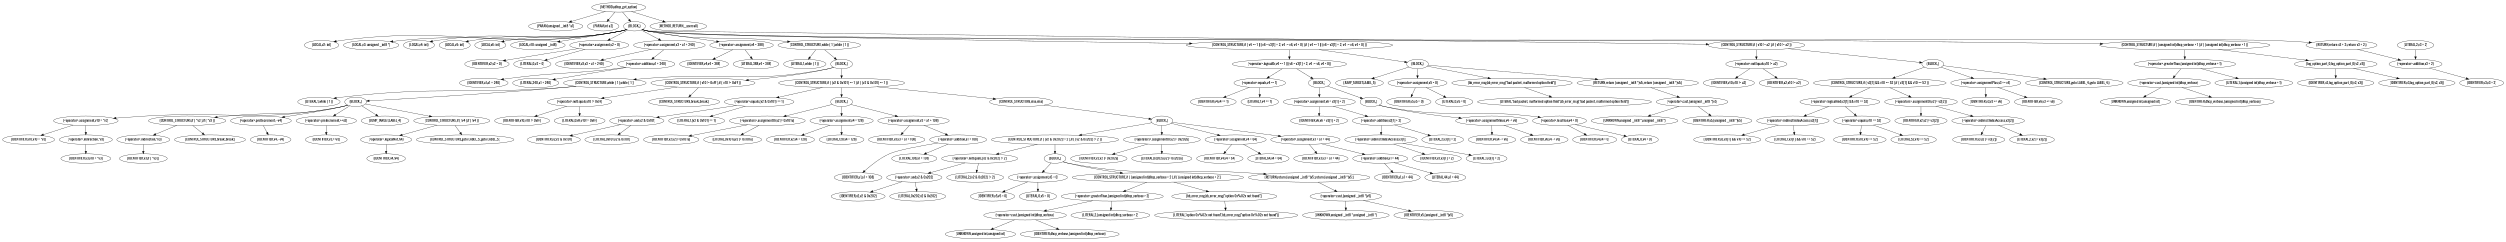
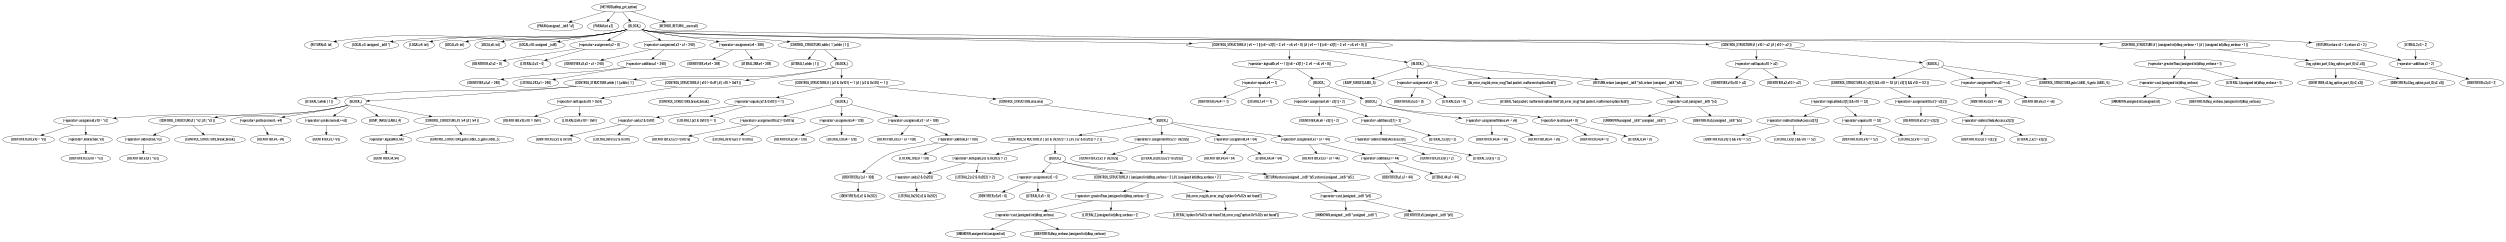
node "(LOCAL,v2: int)": label "(LOCAL,v2: int)" -> "(RETURN,v2: int)"
node "(LITERAL,240,a1 + 240)": label "(LITERAL,240,a1 + 240)" -> "(LITERAL,243,a1 + 240)"
edge "(<operator>.and,v2 & 0x202)" -> "(IDENTIFIER,v2,v2 & 0x202)": now "(IDENTIFIER,a1,a1 + 108)" -> "(IDENTIFIER,v2,v2 & 0x202)"
